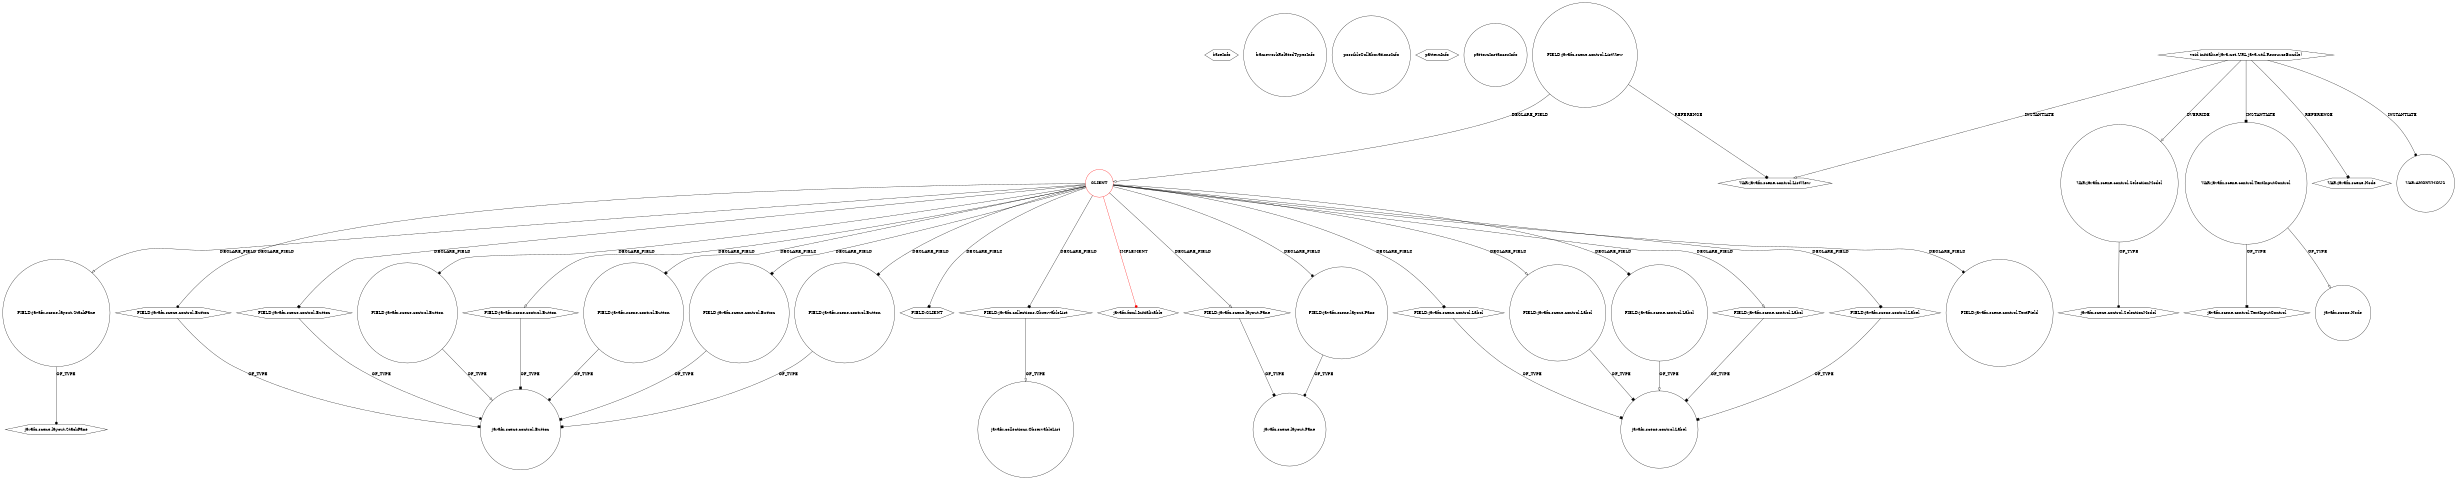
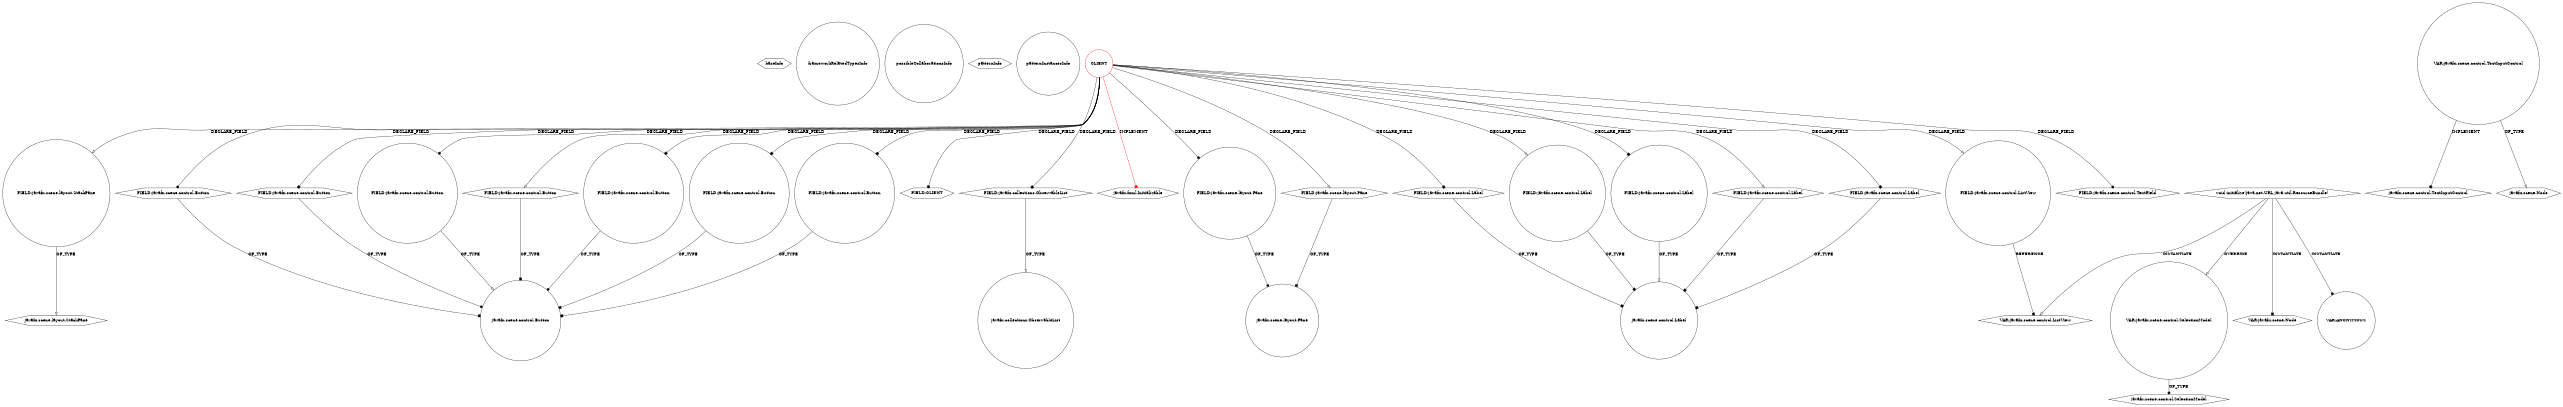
edge "void initialize(java.net.URL,java.util.ResourceBundle)" -> "VAR:javafx.scene.control.TextInputControl": removed, label "INSTANTIATE"
edge "void initialize(java.net.URL,java.util.ResourceBundle)" -> "VAR:javafx.scene.Node": label "REFERENCE" -> "INSTANTIATE"
edge "FIELD:javafx.scene.control.ListView" -> "CLIENT": reversed
edge "CLIENT" -> "javafx.fxml.Initializable": arrowhead dot -> box
edge "VAR:javafx.scene.control.TextInputControl" -> "javafx.scene.control.TextInputControl": label "OF_TYPE" -> "IMPLEMENT"
node "FIELD:javafx.scene.control.TextField": shape circle -> hexagon
node "javafx.scene.Node": shape circle -> hexagon
edge "FIELD:javafx.scene.layout.StackPane" -> "javafx.scene.layout.StackPane": arrowhead dot -> onormal
